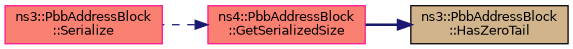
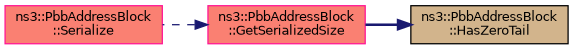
node "ns4::PbbAddressBlock ::GetSerializedSize": label "ns4::PbbAddressBlock ::GetSerializedSize" -> "ns3::PbbAddressBlock ::GetSerializedSize"
